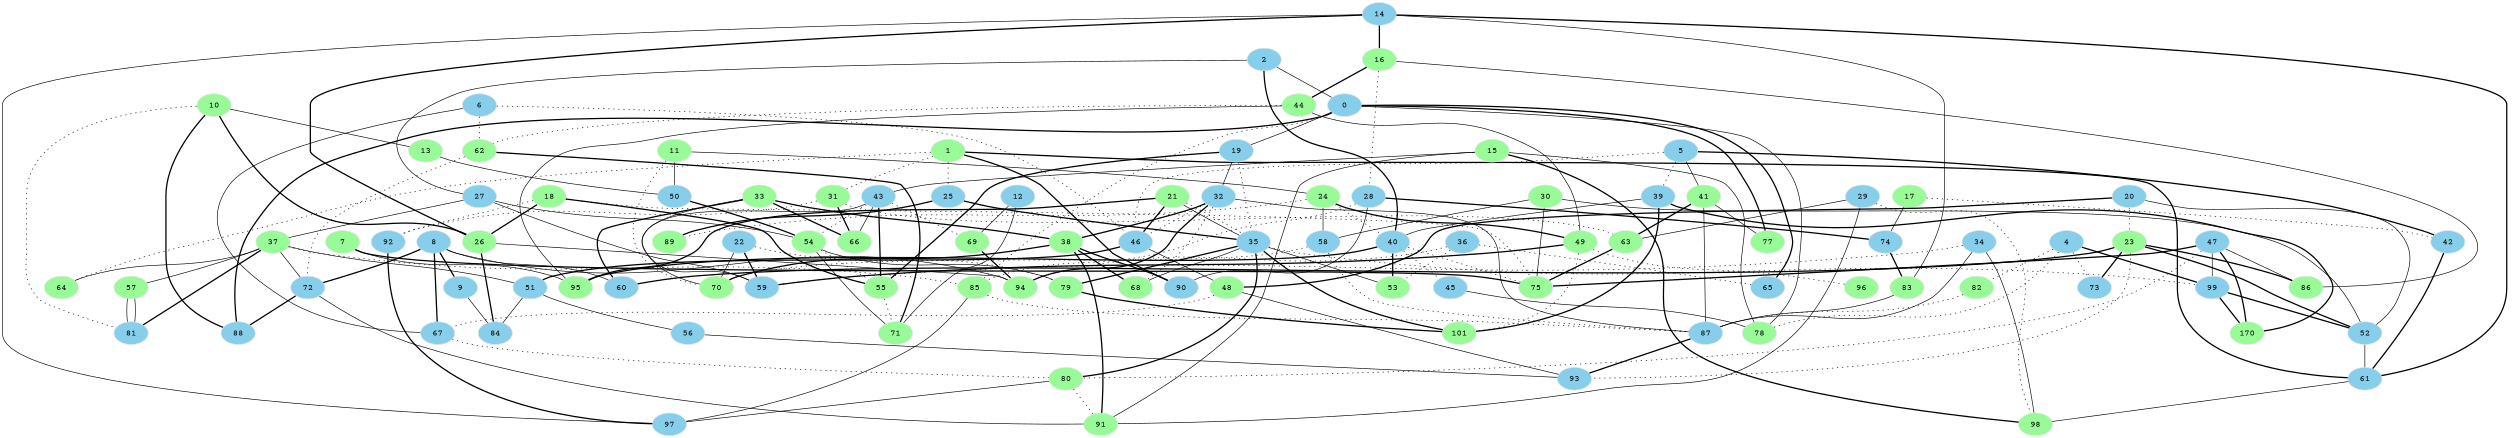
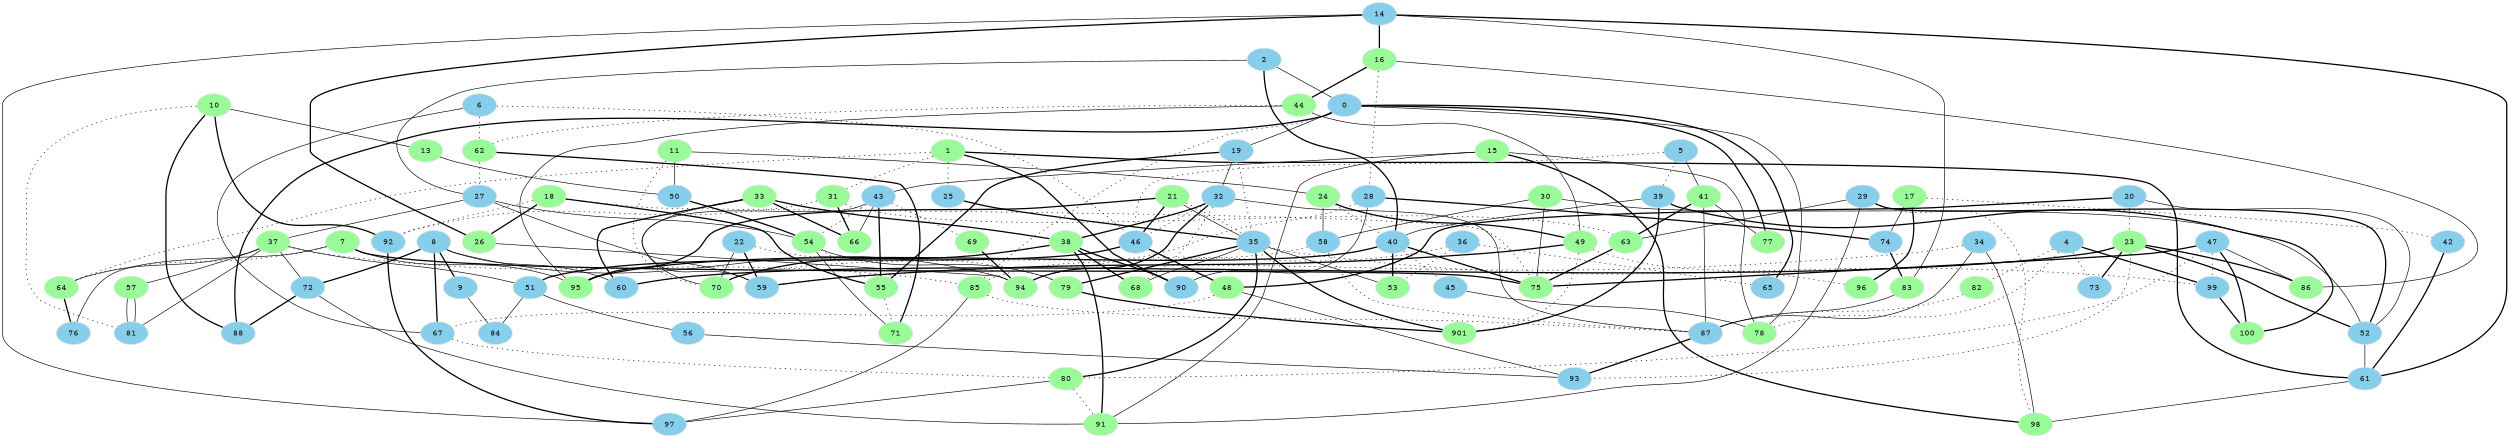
edge "5" -- "42": removed
edge "62" -- "72": now "62" -- "27"
node "12": removed
edge "10" -- "26": now "10" -- "92"
node "89": removed
edge "17" -- "96": added
edge "7" -- "64": added
edge "47" -- "99": style solid -> dotted
edge "46" -- "48": style solid -> bold
edge "40" -- "75": style dotted -> bold
edge "37" -- "81": style bold -> solid
edge "26" -- "84": removed
edge "99" -- "52": now "29" -- "52"
node "76": added
node "101": label "101" -> "901"
node "170": label "170" -> "100"
